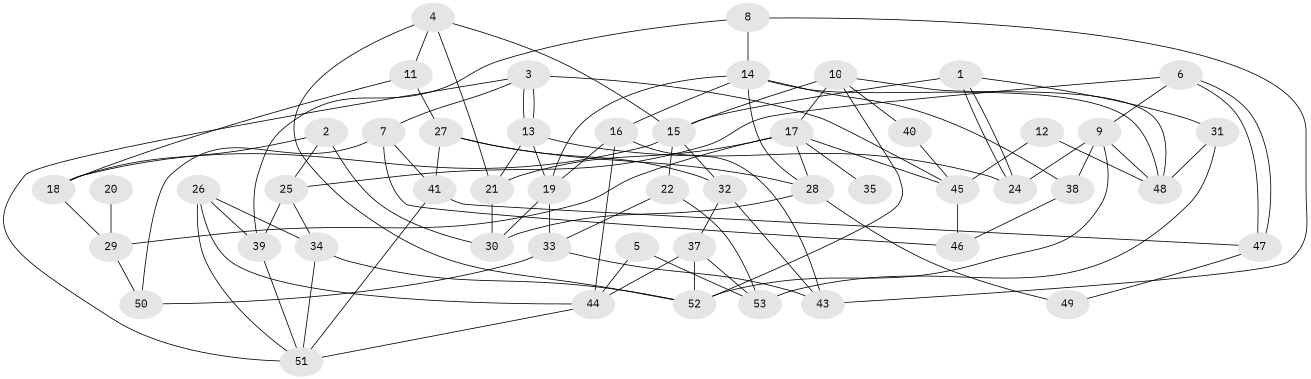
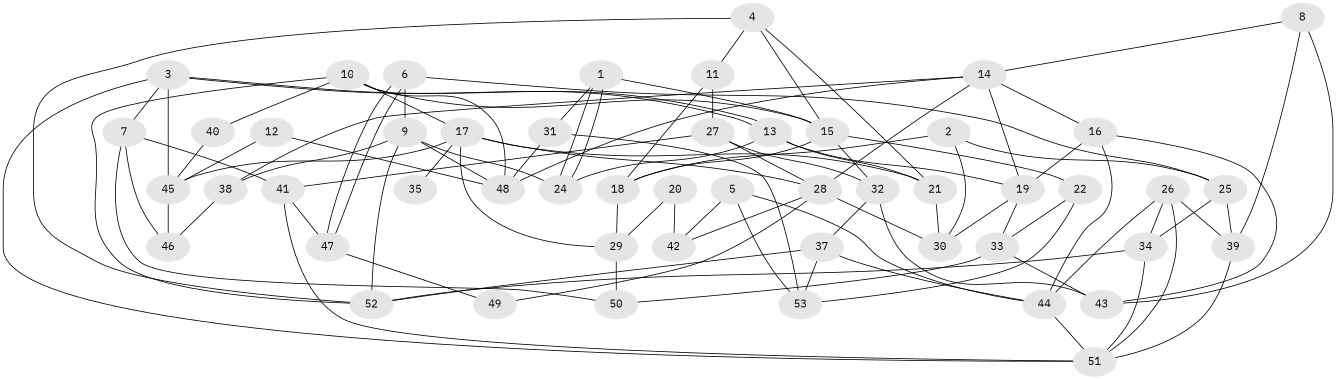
node "42": added
